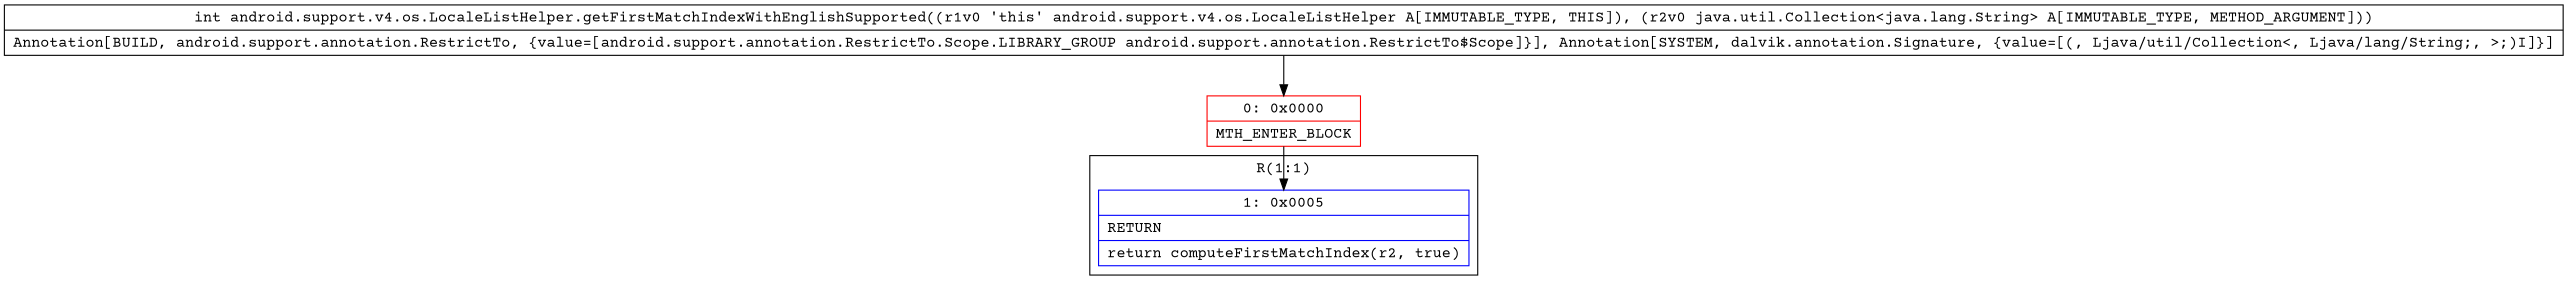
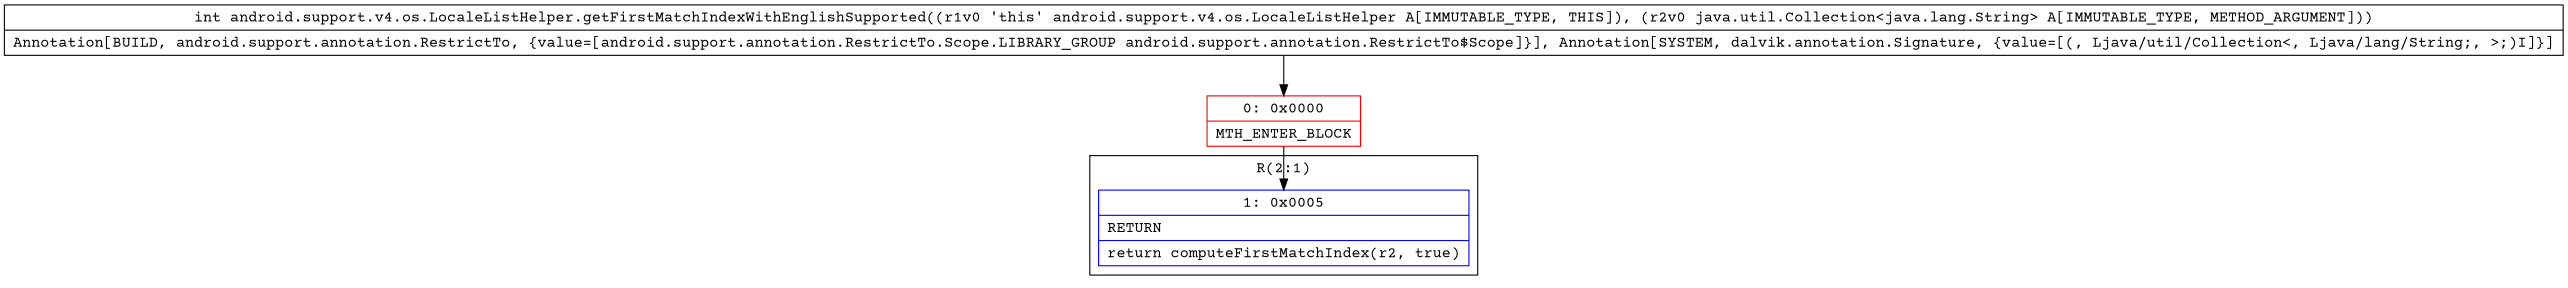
cluster "R(1:1)": label "R(1:1)" -> "R(2:1)"
